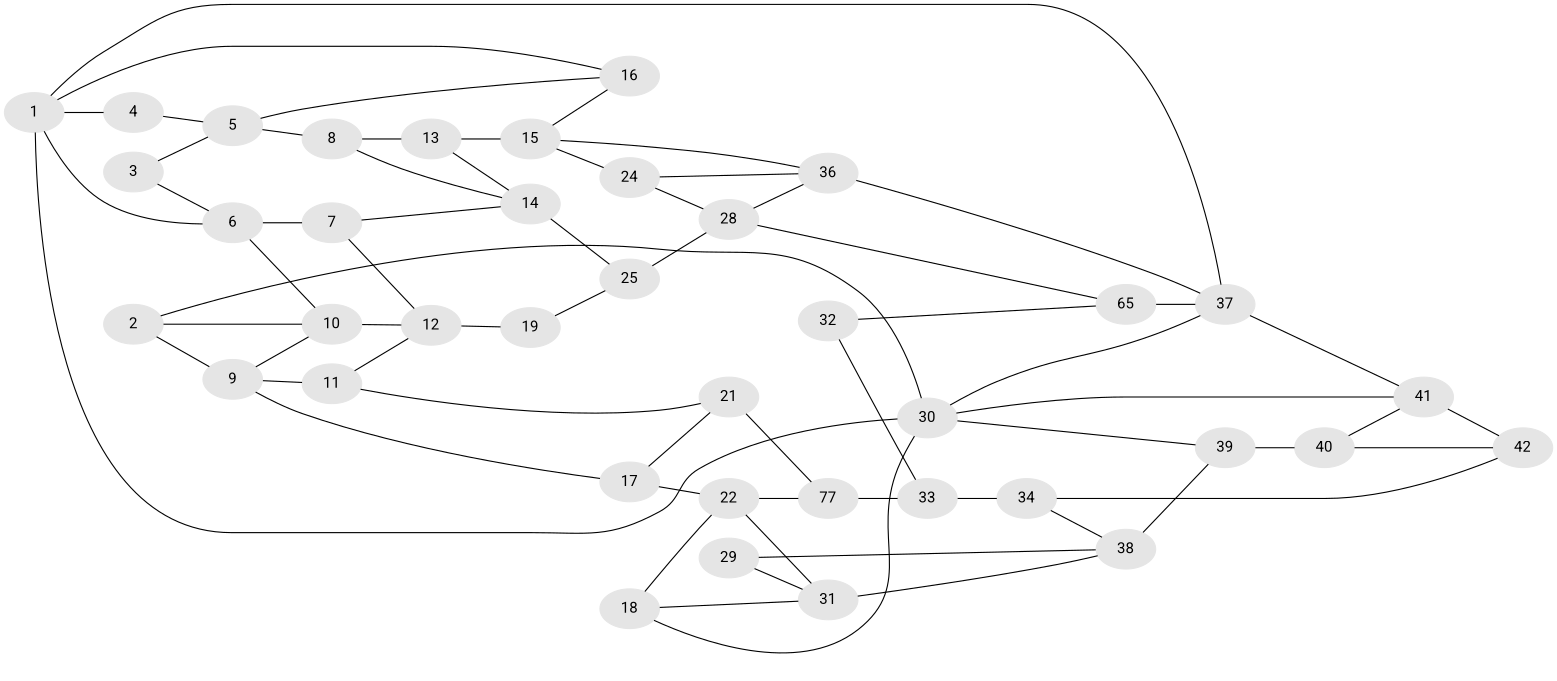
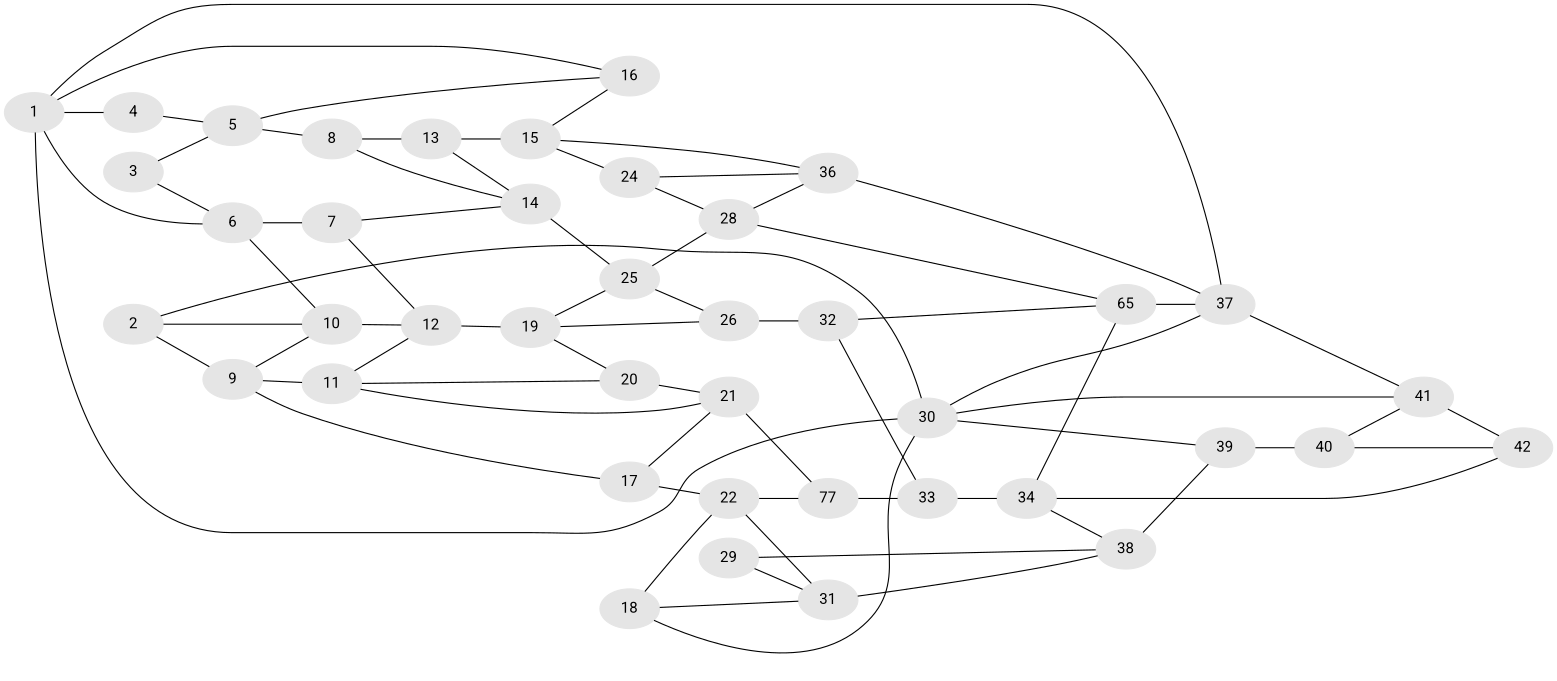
node "26": added
node "20": added
edge "65" -- "34": added
